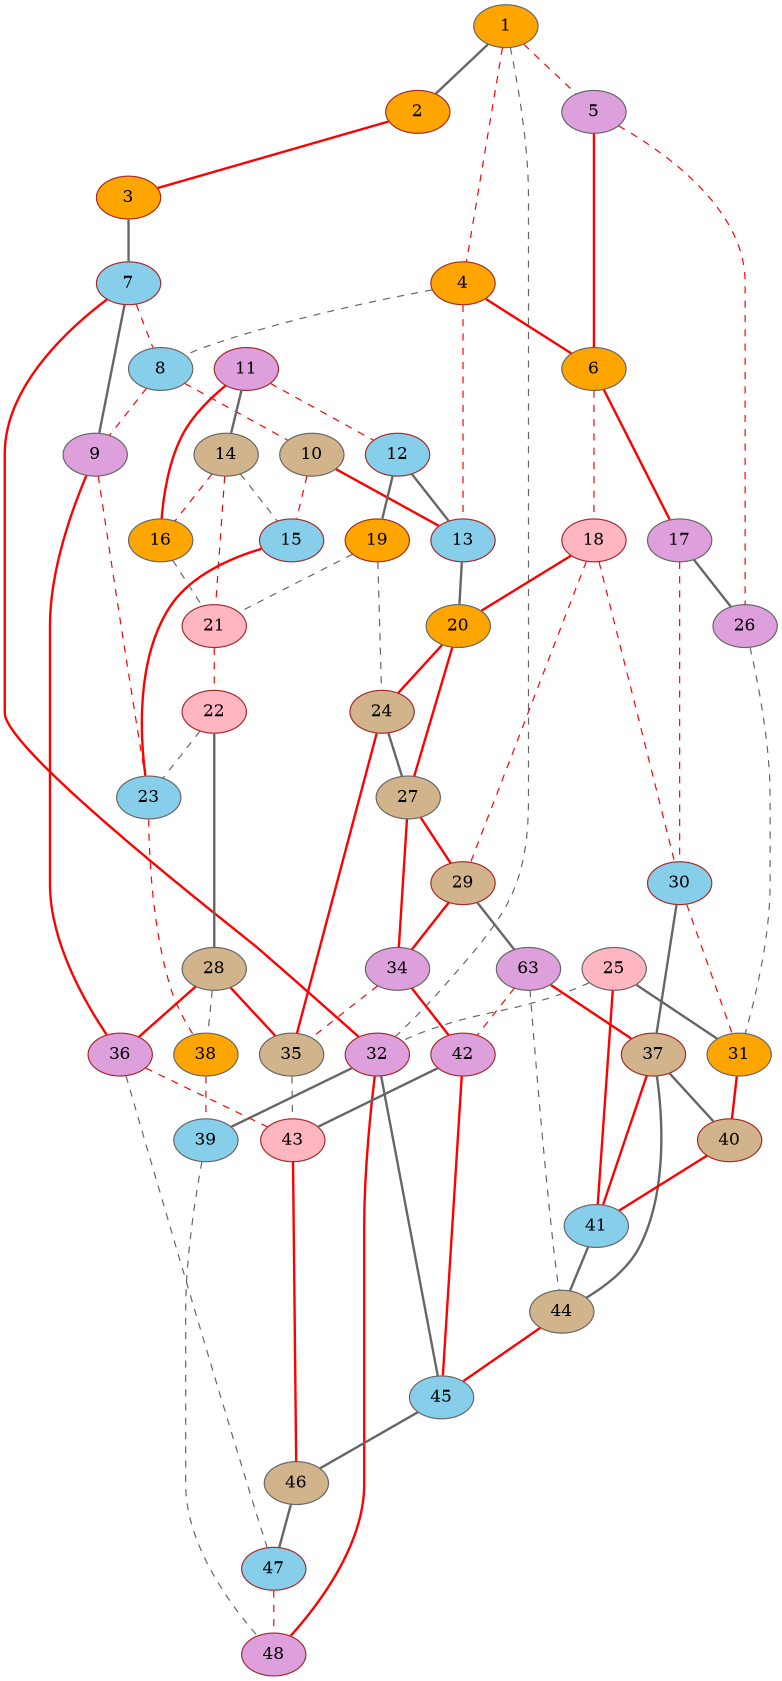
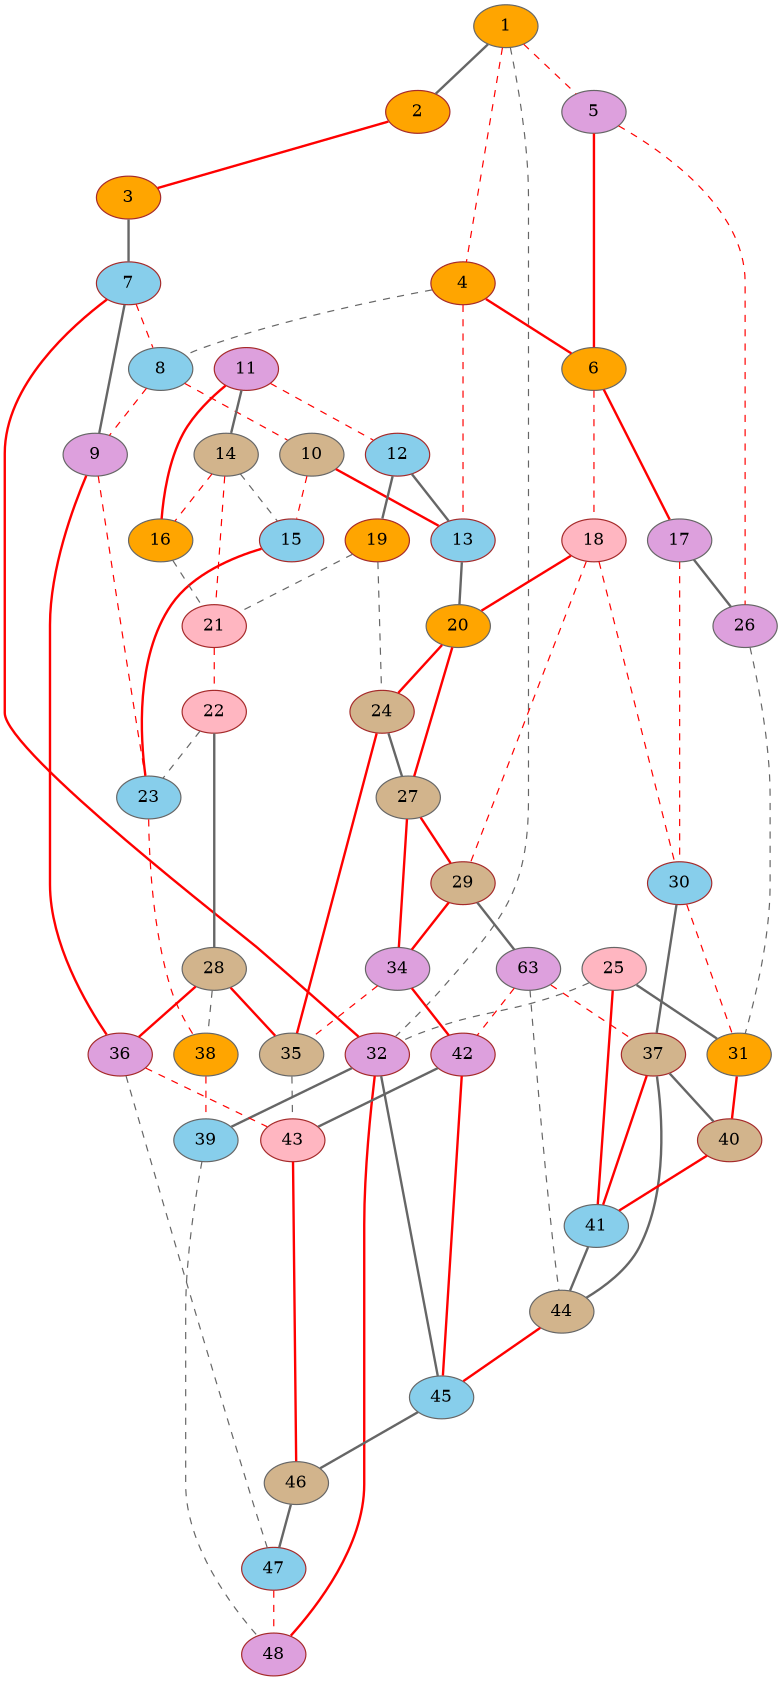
edge "63" -- "37": style bold -> dashed
